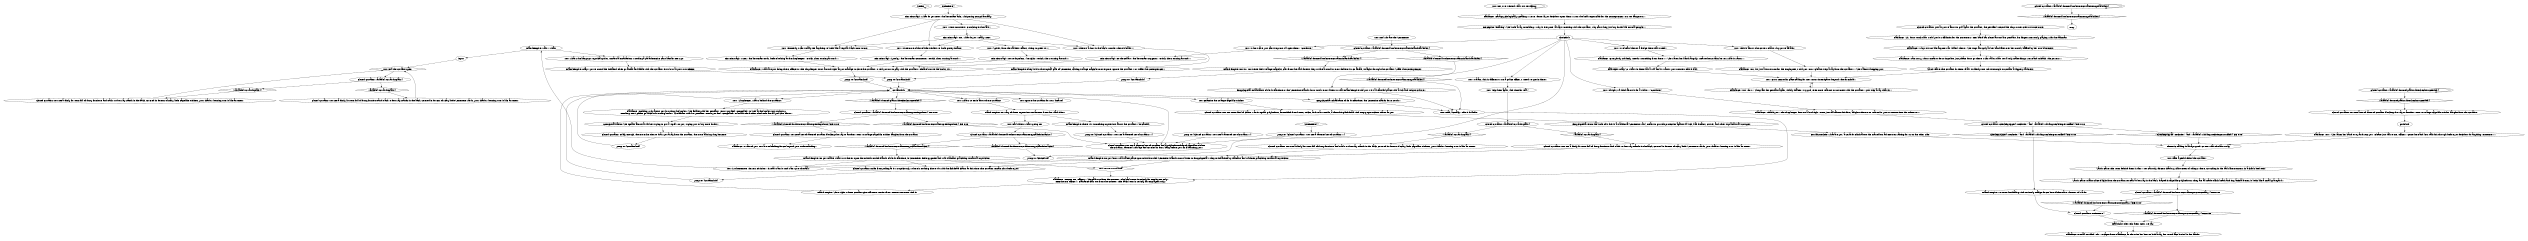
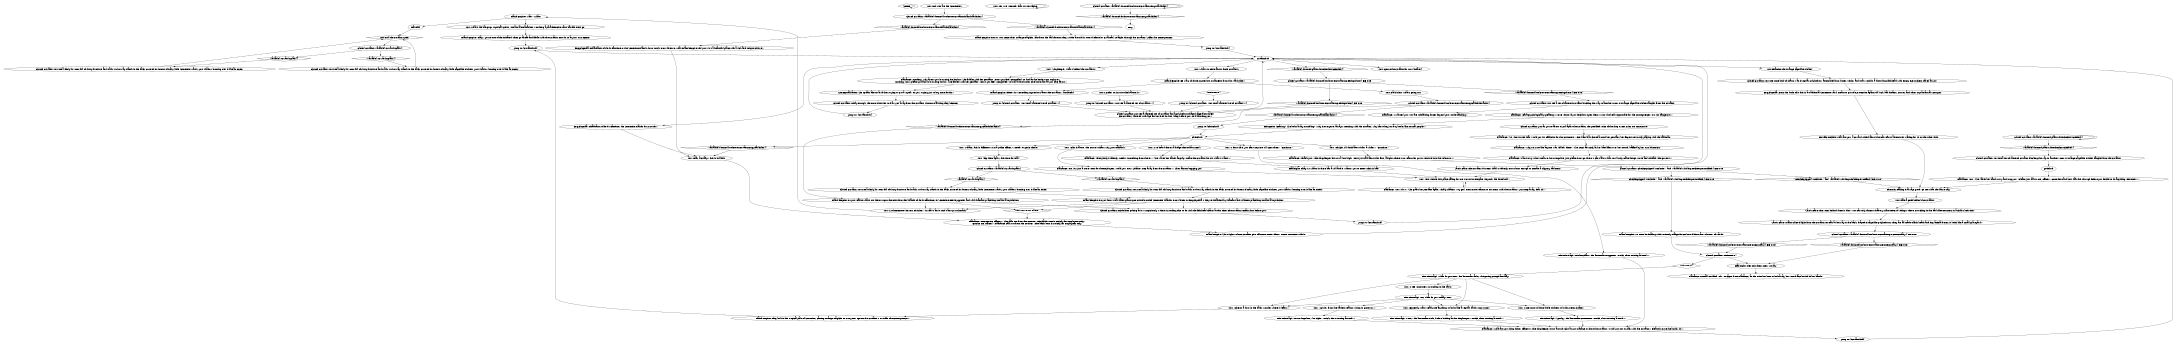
node "input": label "input" -> "beautiful"
node "You: I prefer to just not think about it...": added
edge "choicehub" -> "Jump to: [choicehub]": reversed
edge "Closed Curtains: IsKimHere()" -> "IsKimHere()": added
